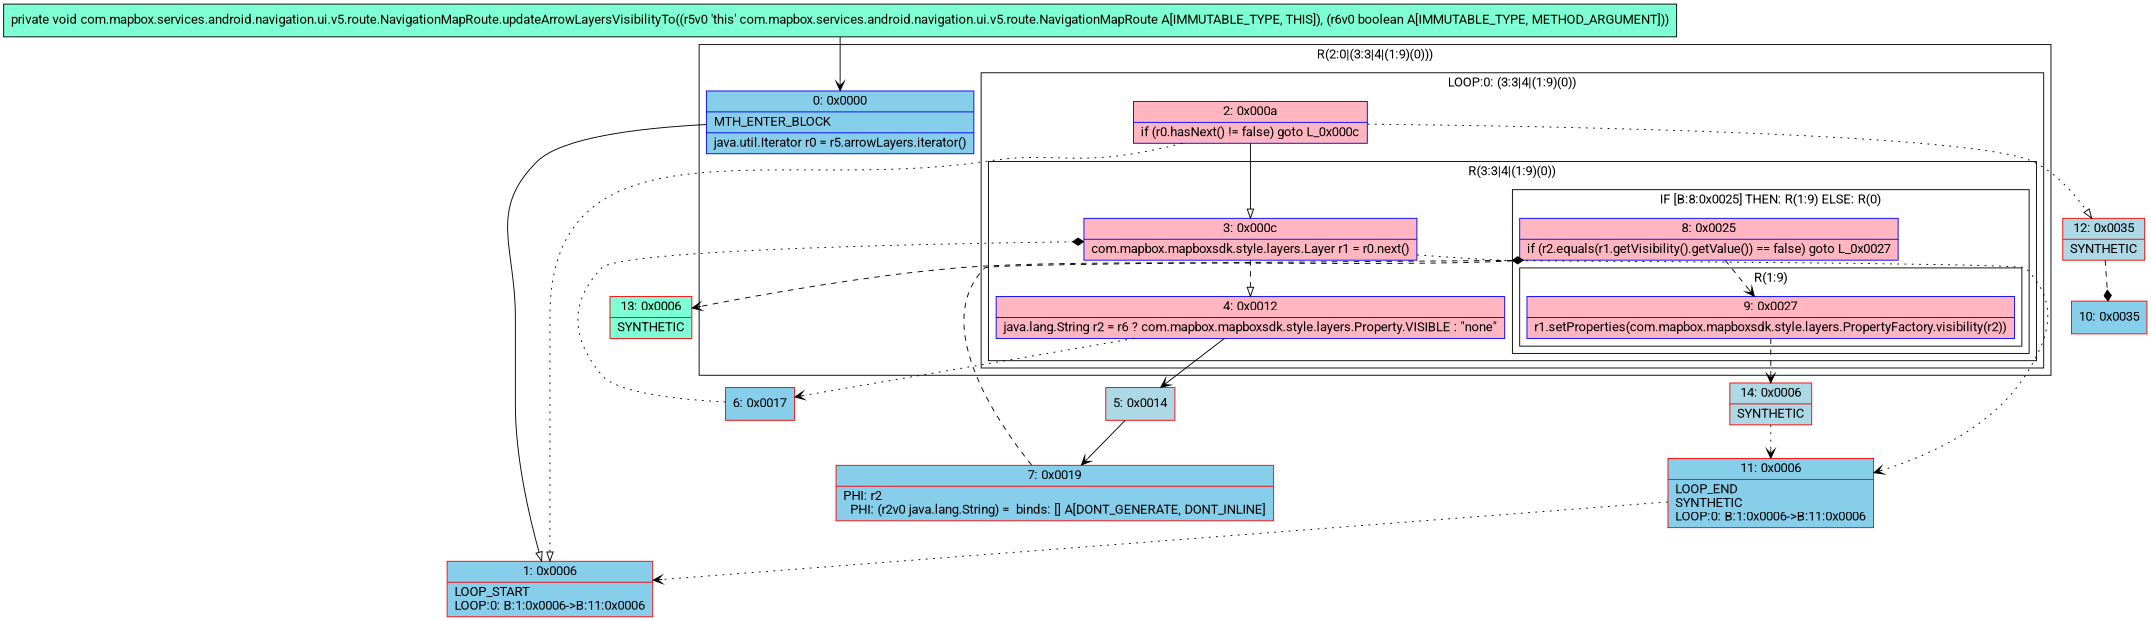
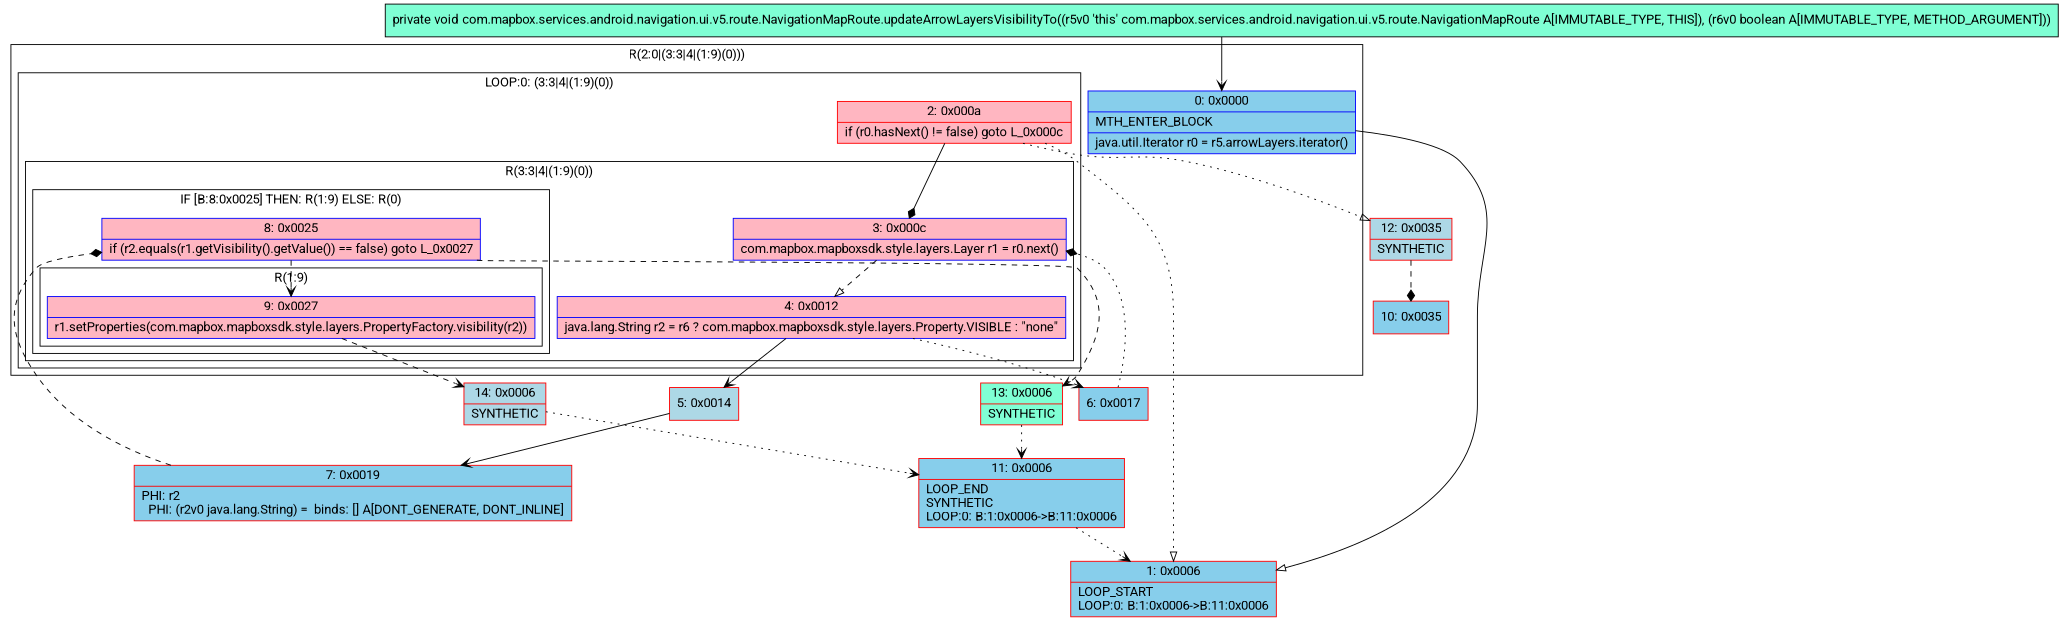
node "2: 0x000a": color blue -> red
edge "2: 0x000a" -> "3: 0x000c": arrowhead onormal -> diamond
edge "3: 0x000c" -> "11: 0x0006": now "13: 0x0006" -> "11: 0x0006"
